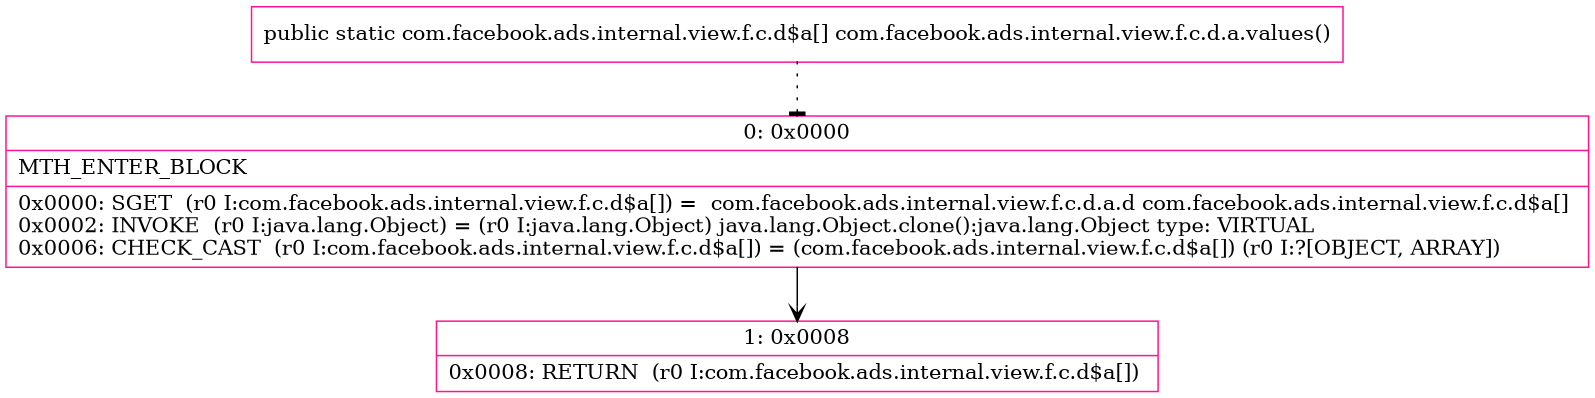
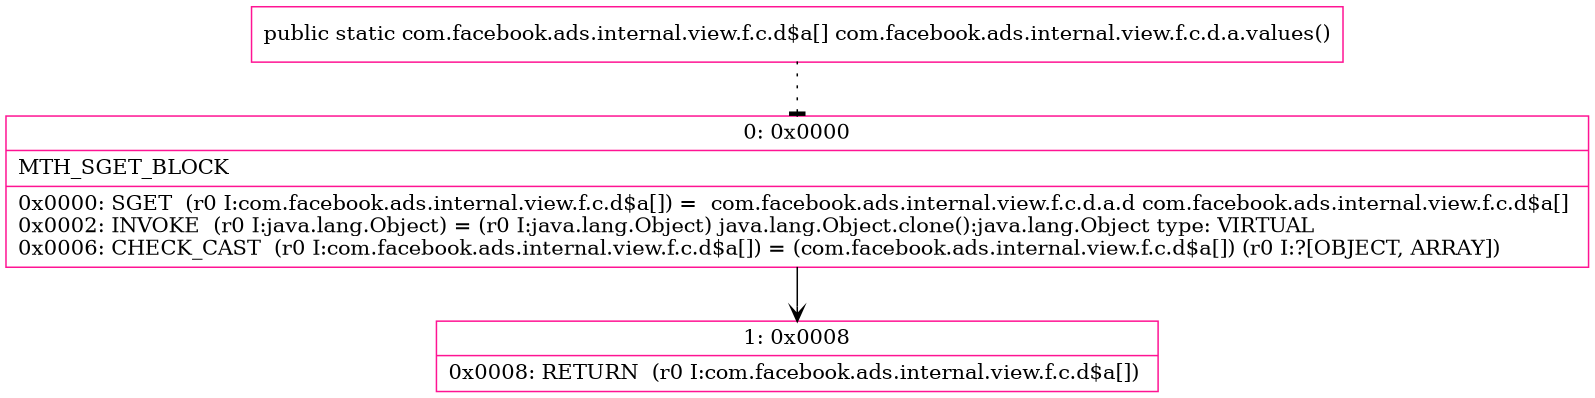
node "0: 0x0000": text "MTH_ENTER_BLOCK" -> "MTH_SGET_BLOCK"
